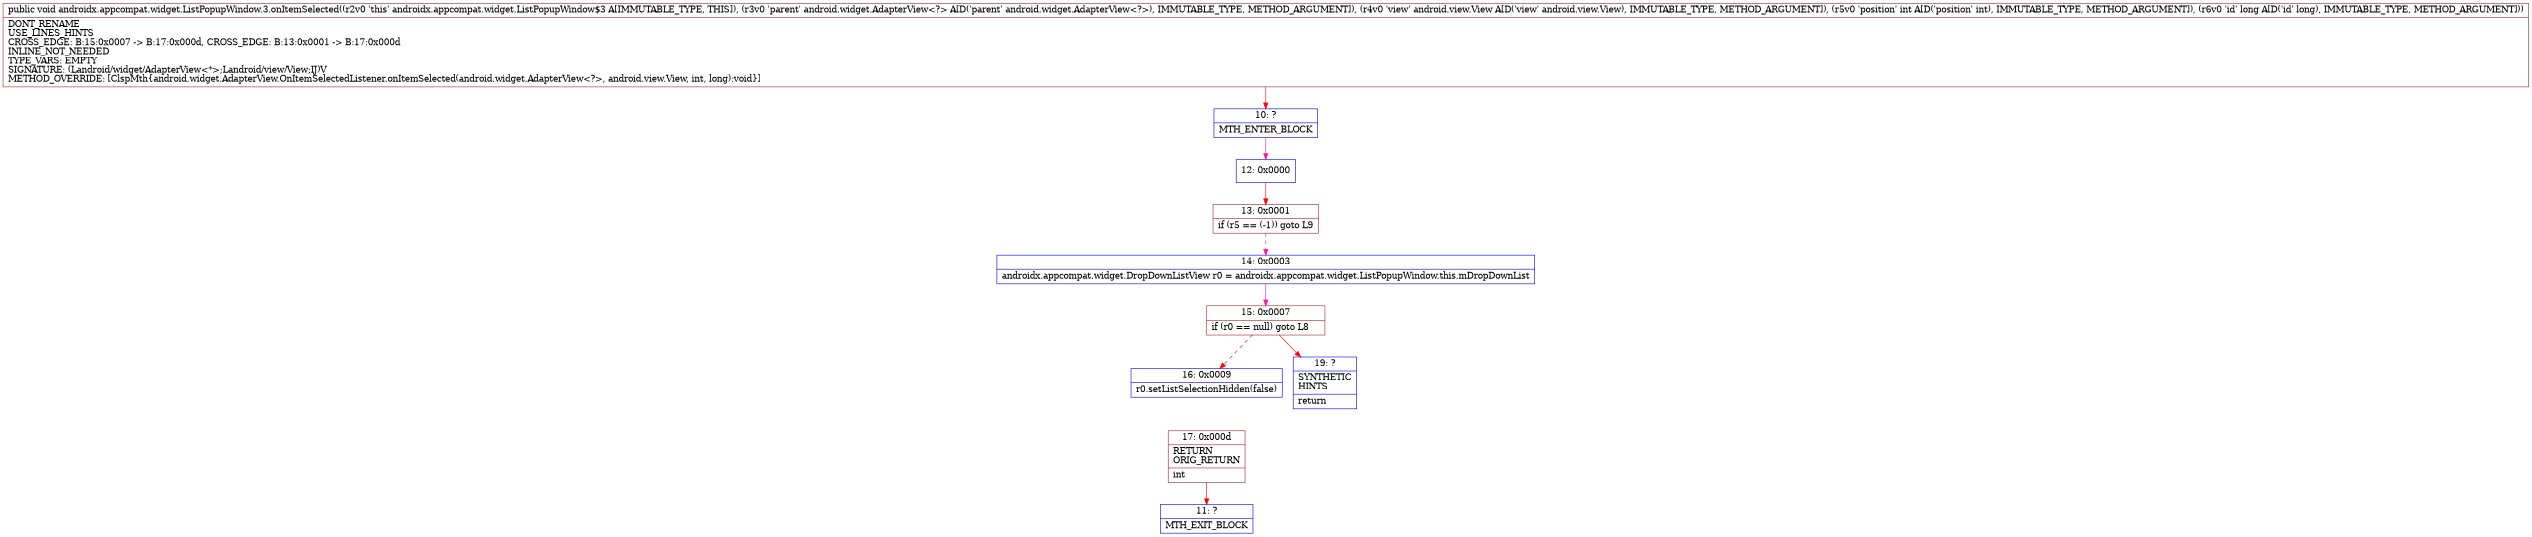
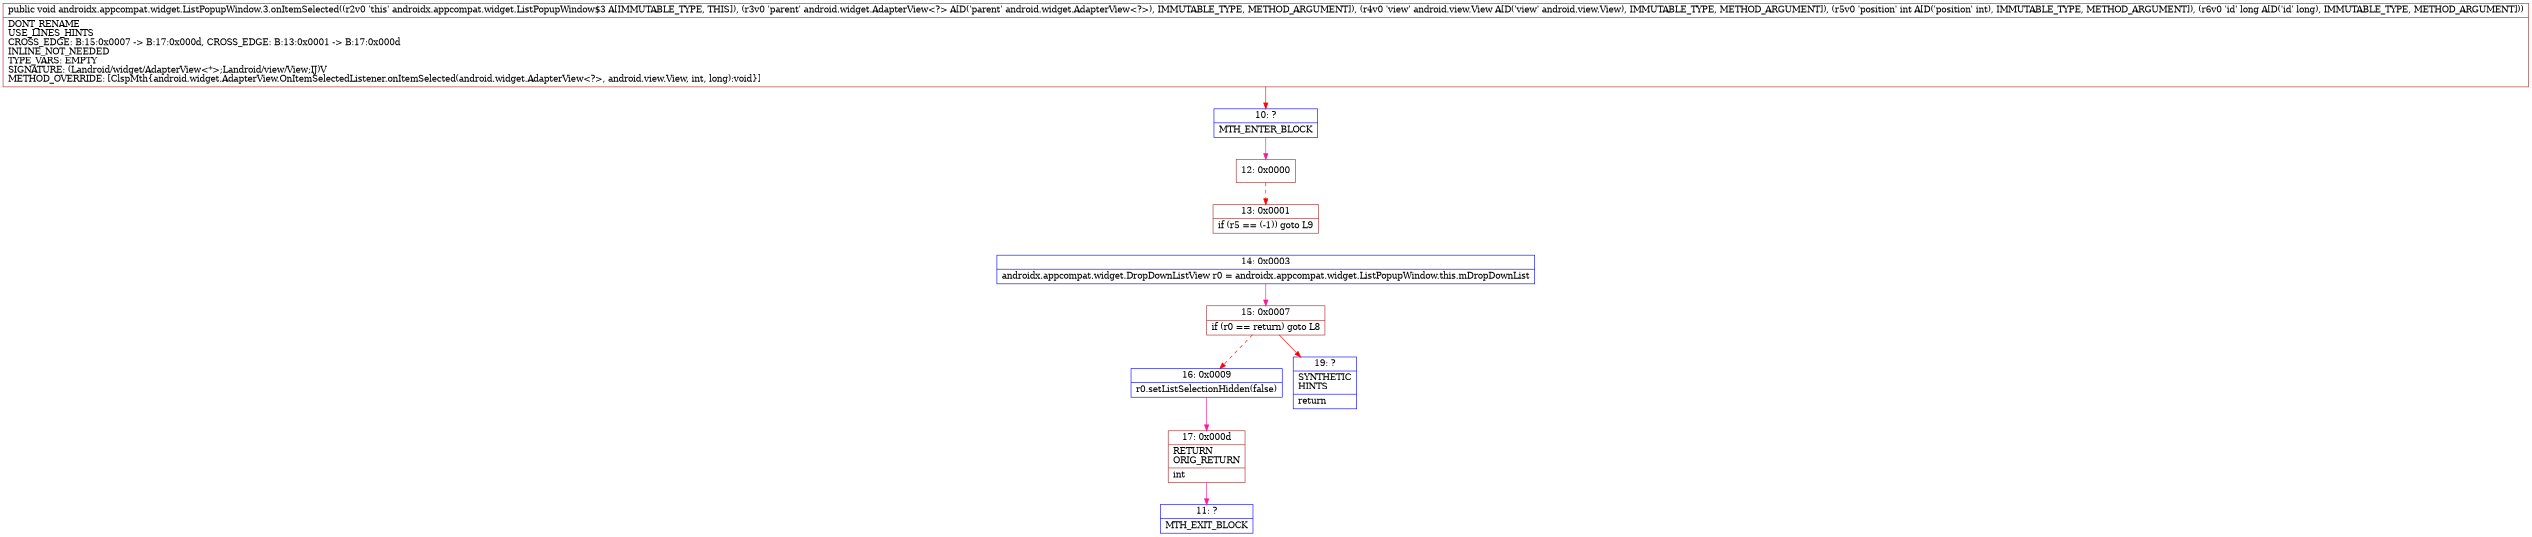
node "12: 0x0000": color blue -> brown
edge "12: 0x0000" -> "13: 0x0001": style solid -> dashed
edge "13: 0x0001" -> "14: 0x0003": removed
node "15: 0x0007": text "if (r0 == null) goto L8" -> "if (r0 == return) goto L8"
edge "16: 0x0009" -> "17: 0x000d": added
edge "17: 0x000d" -> "11: ?": color red -> deeppink
